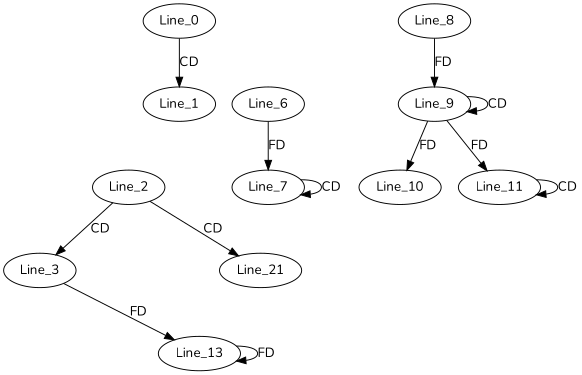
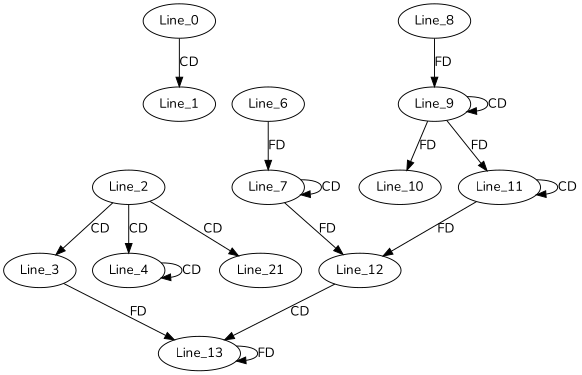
node "Line_4": added
node "Line_12": added
